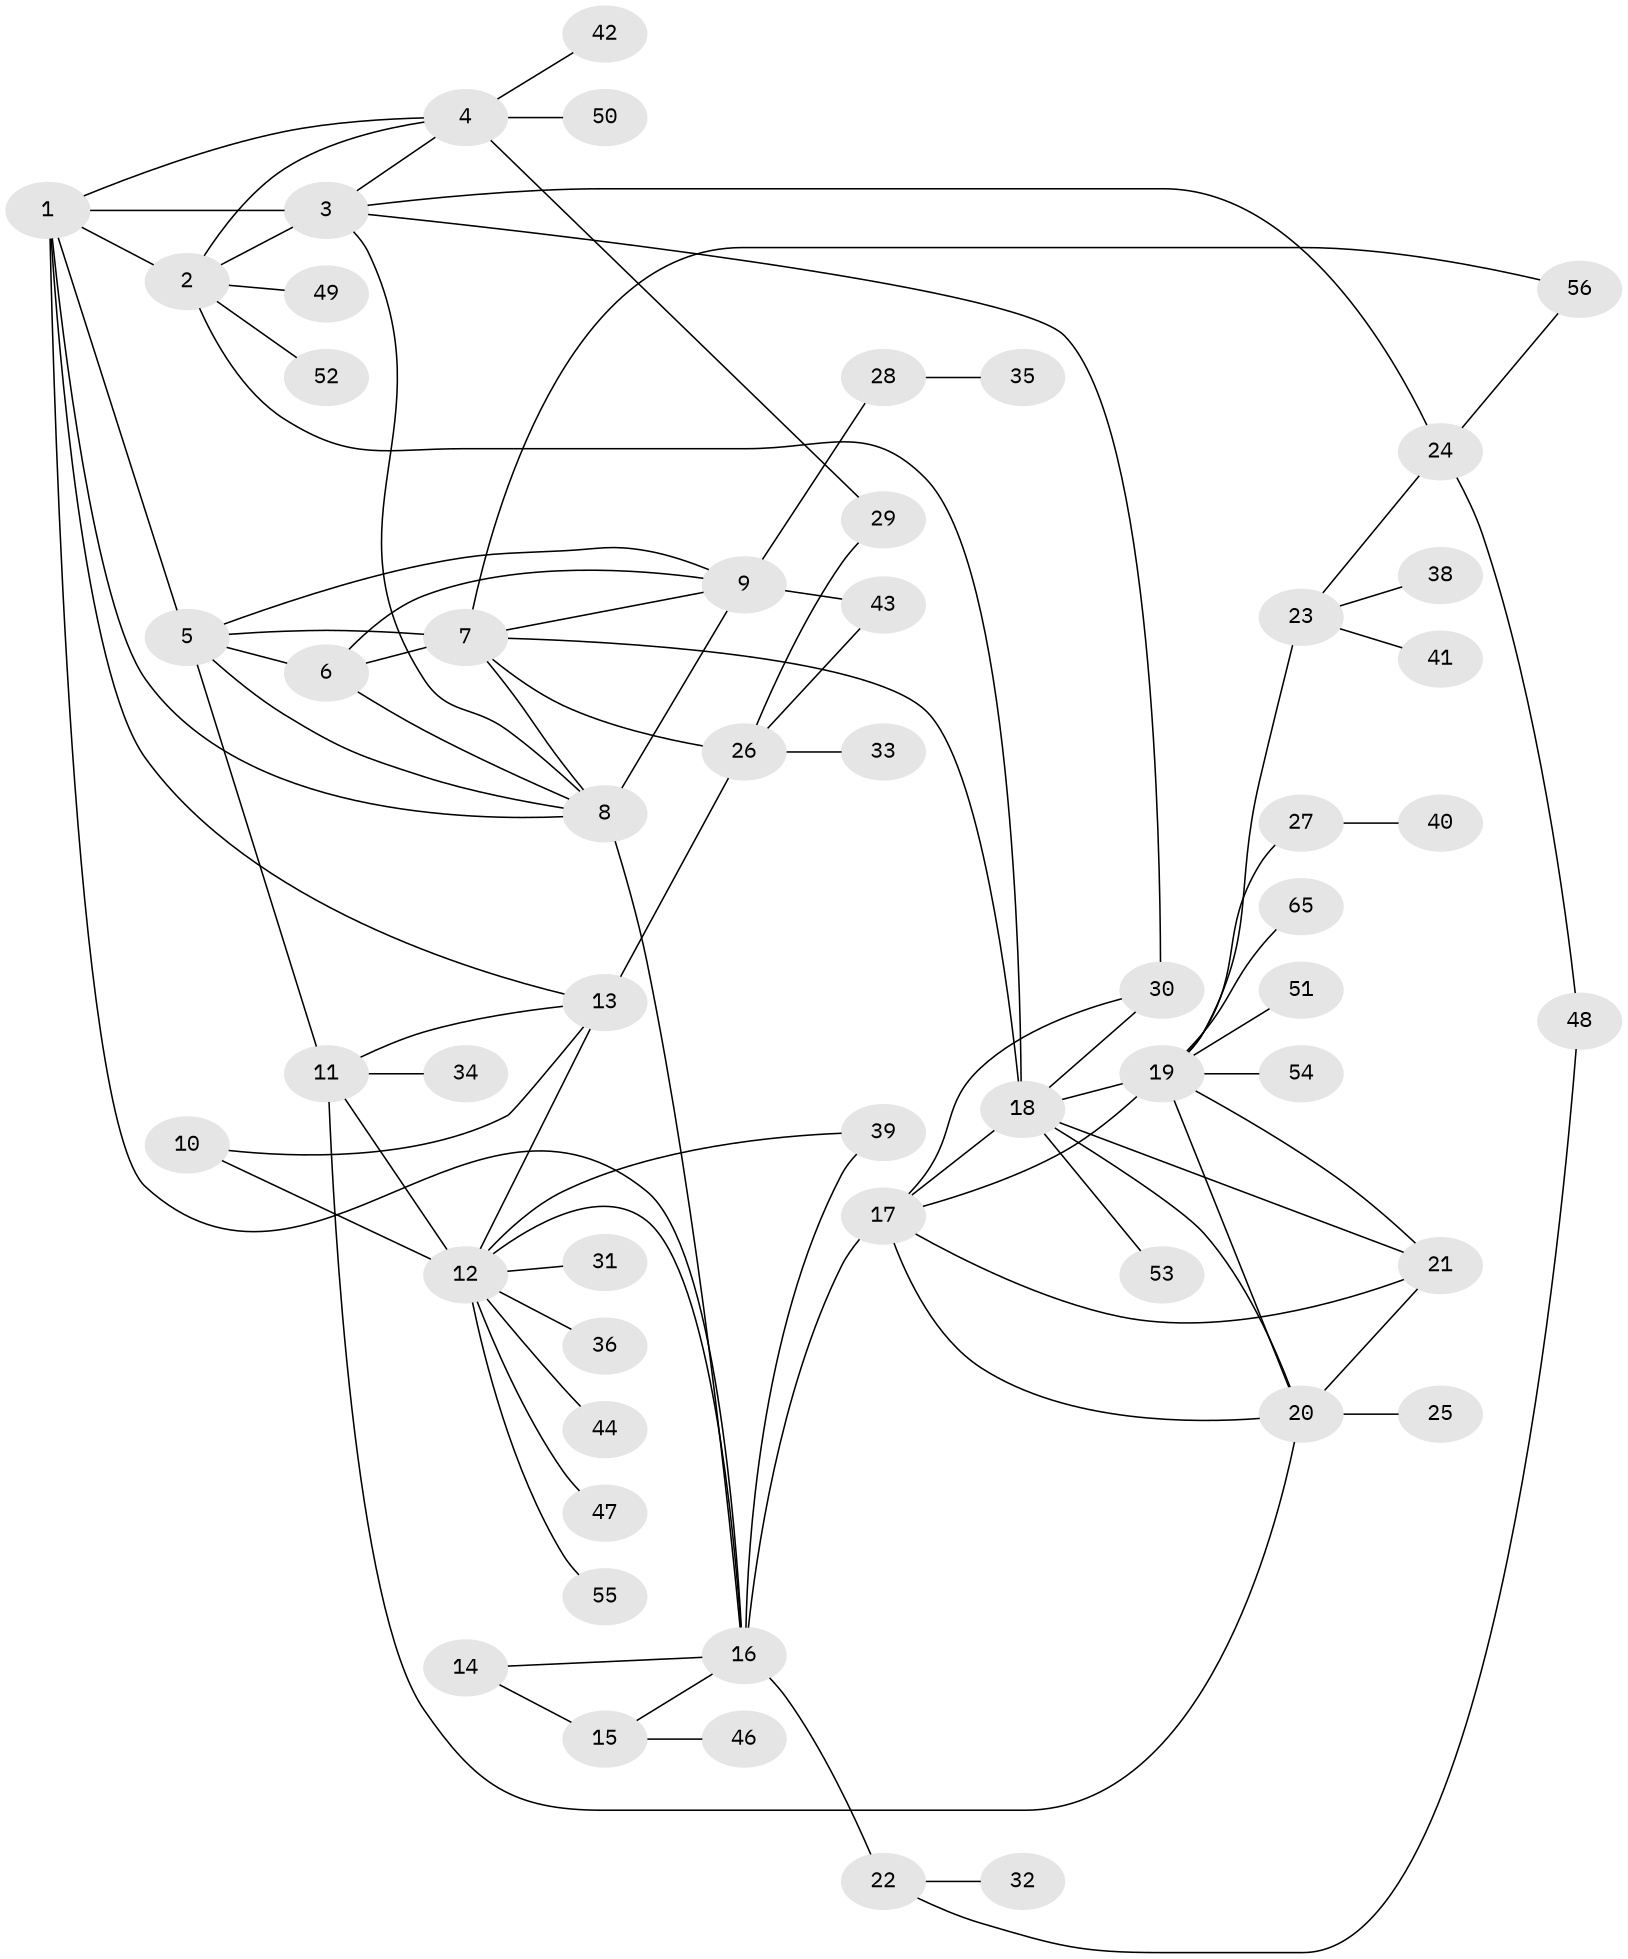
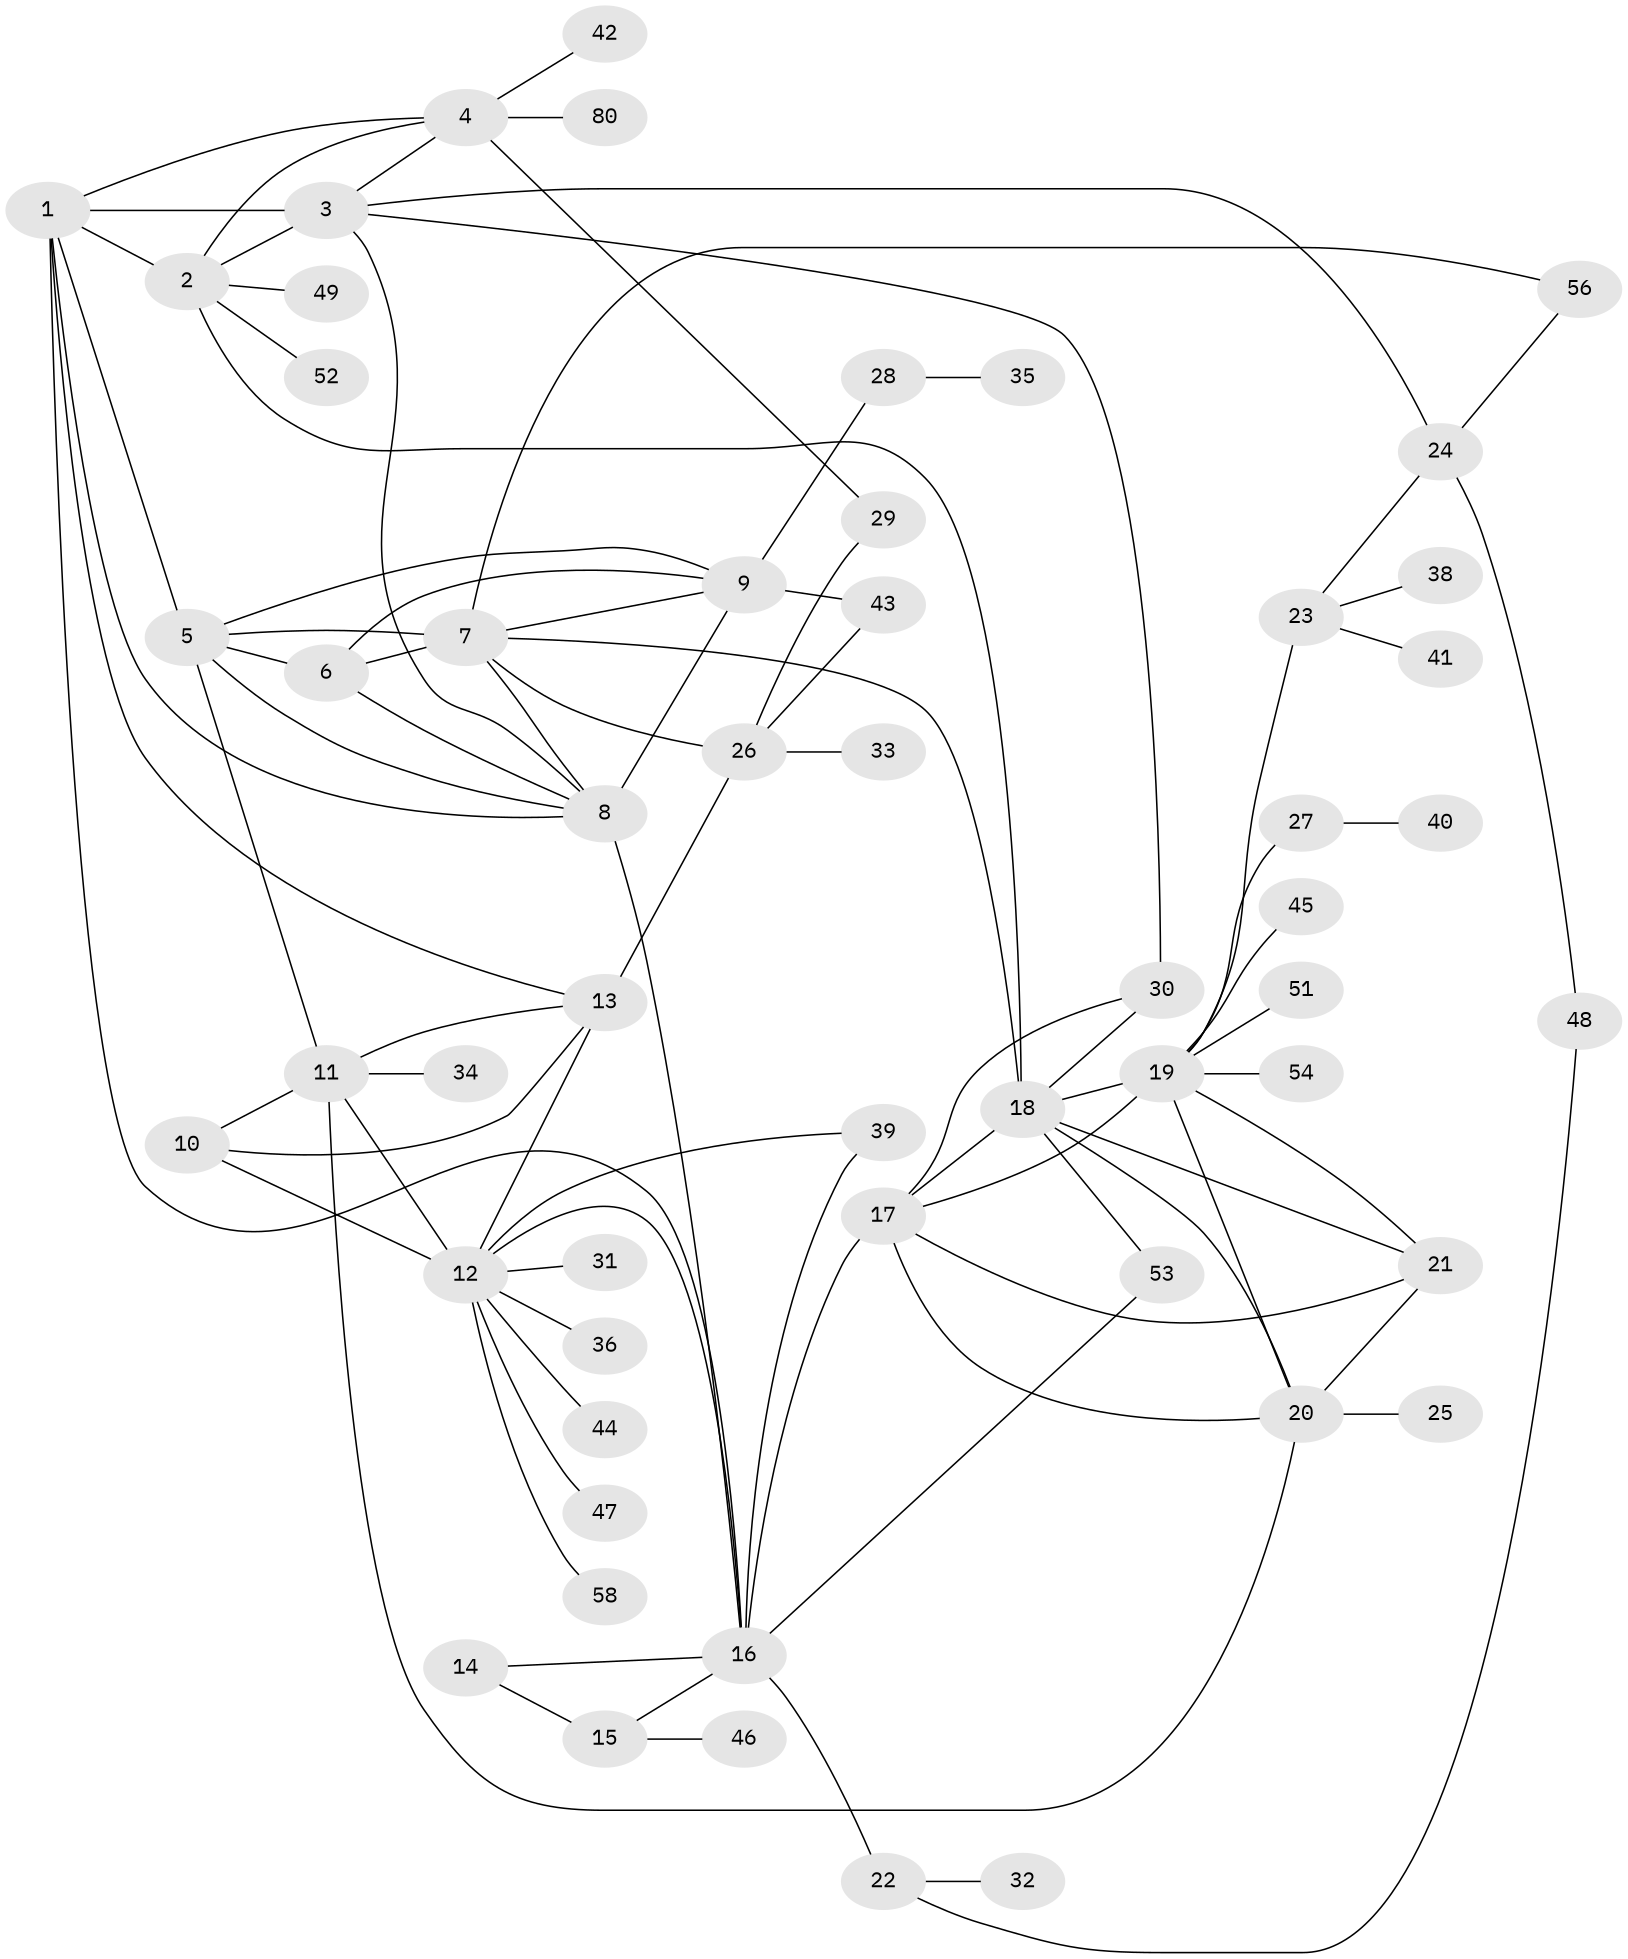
node "50": label "50" -> "80"
node "65": label "65" -> "45"
edge "11" -- "10": added
edge "53" -- "16": added
node "55": label "55" -> "58"
